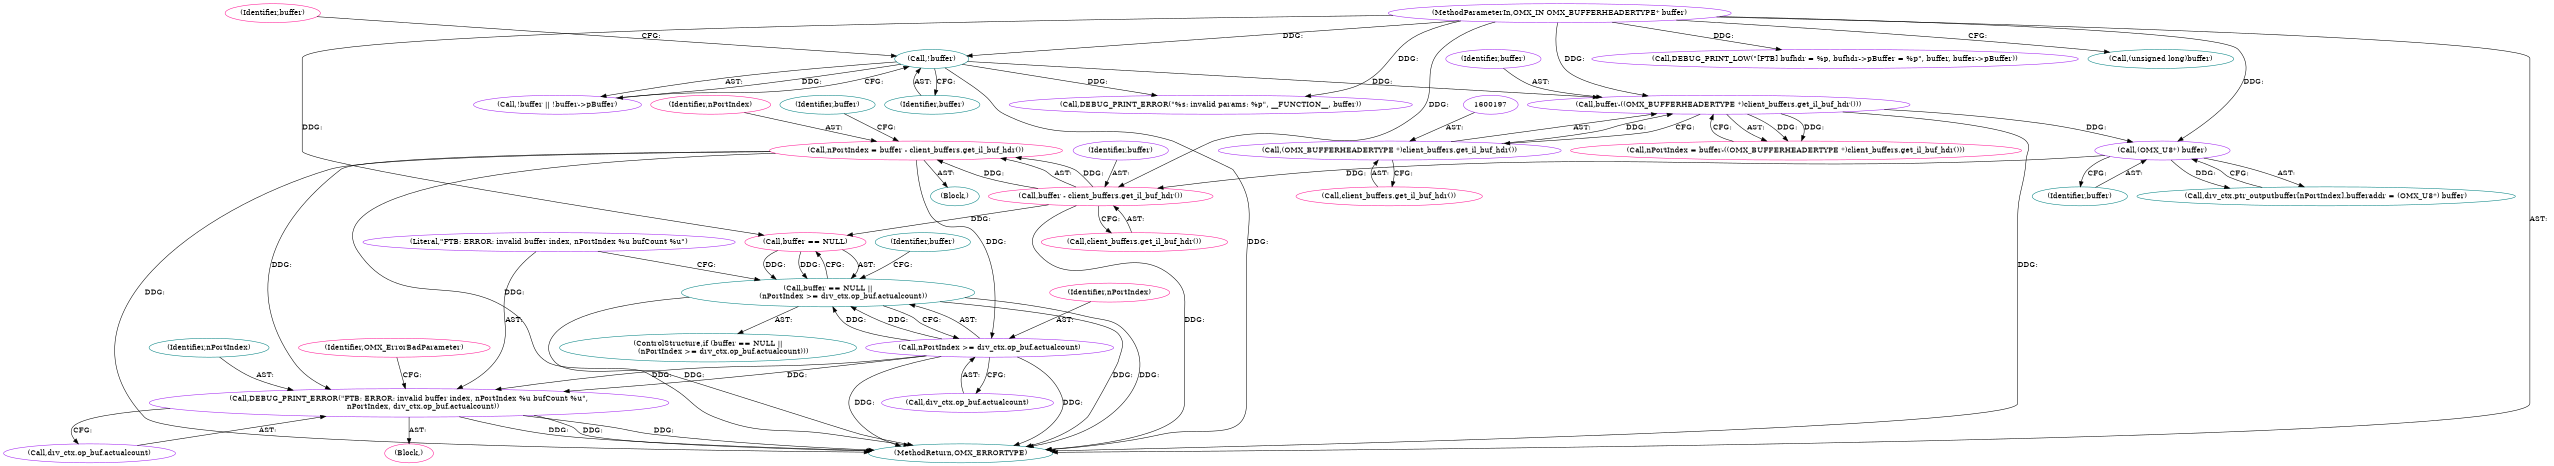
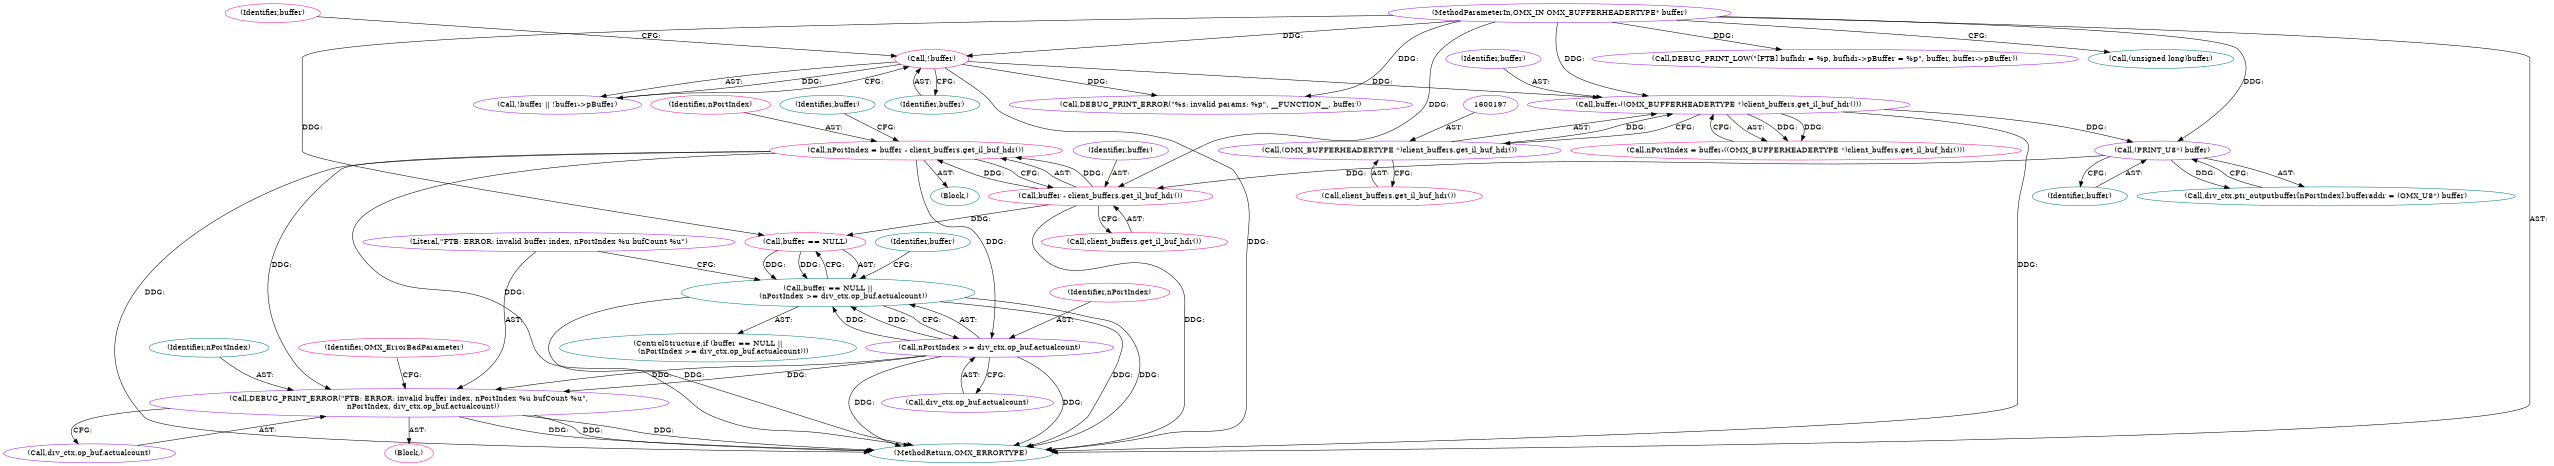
node "(Call,!buffer)": color teal -> deeppink
node "(Call,(OMX_U8*) buffer)": label "(Call,(OMX_U8*) buffer)" -> "(Call,(PRINT_U8*) buffer)"
edge "(Call,nPortIndex = buffer - client_buffers.get_il_buf_hdr())" -> "(Call,buffer - client_buffers.get_il_buf_hdr())": added, label "CFG:"
